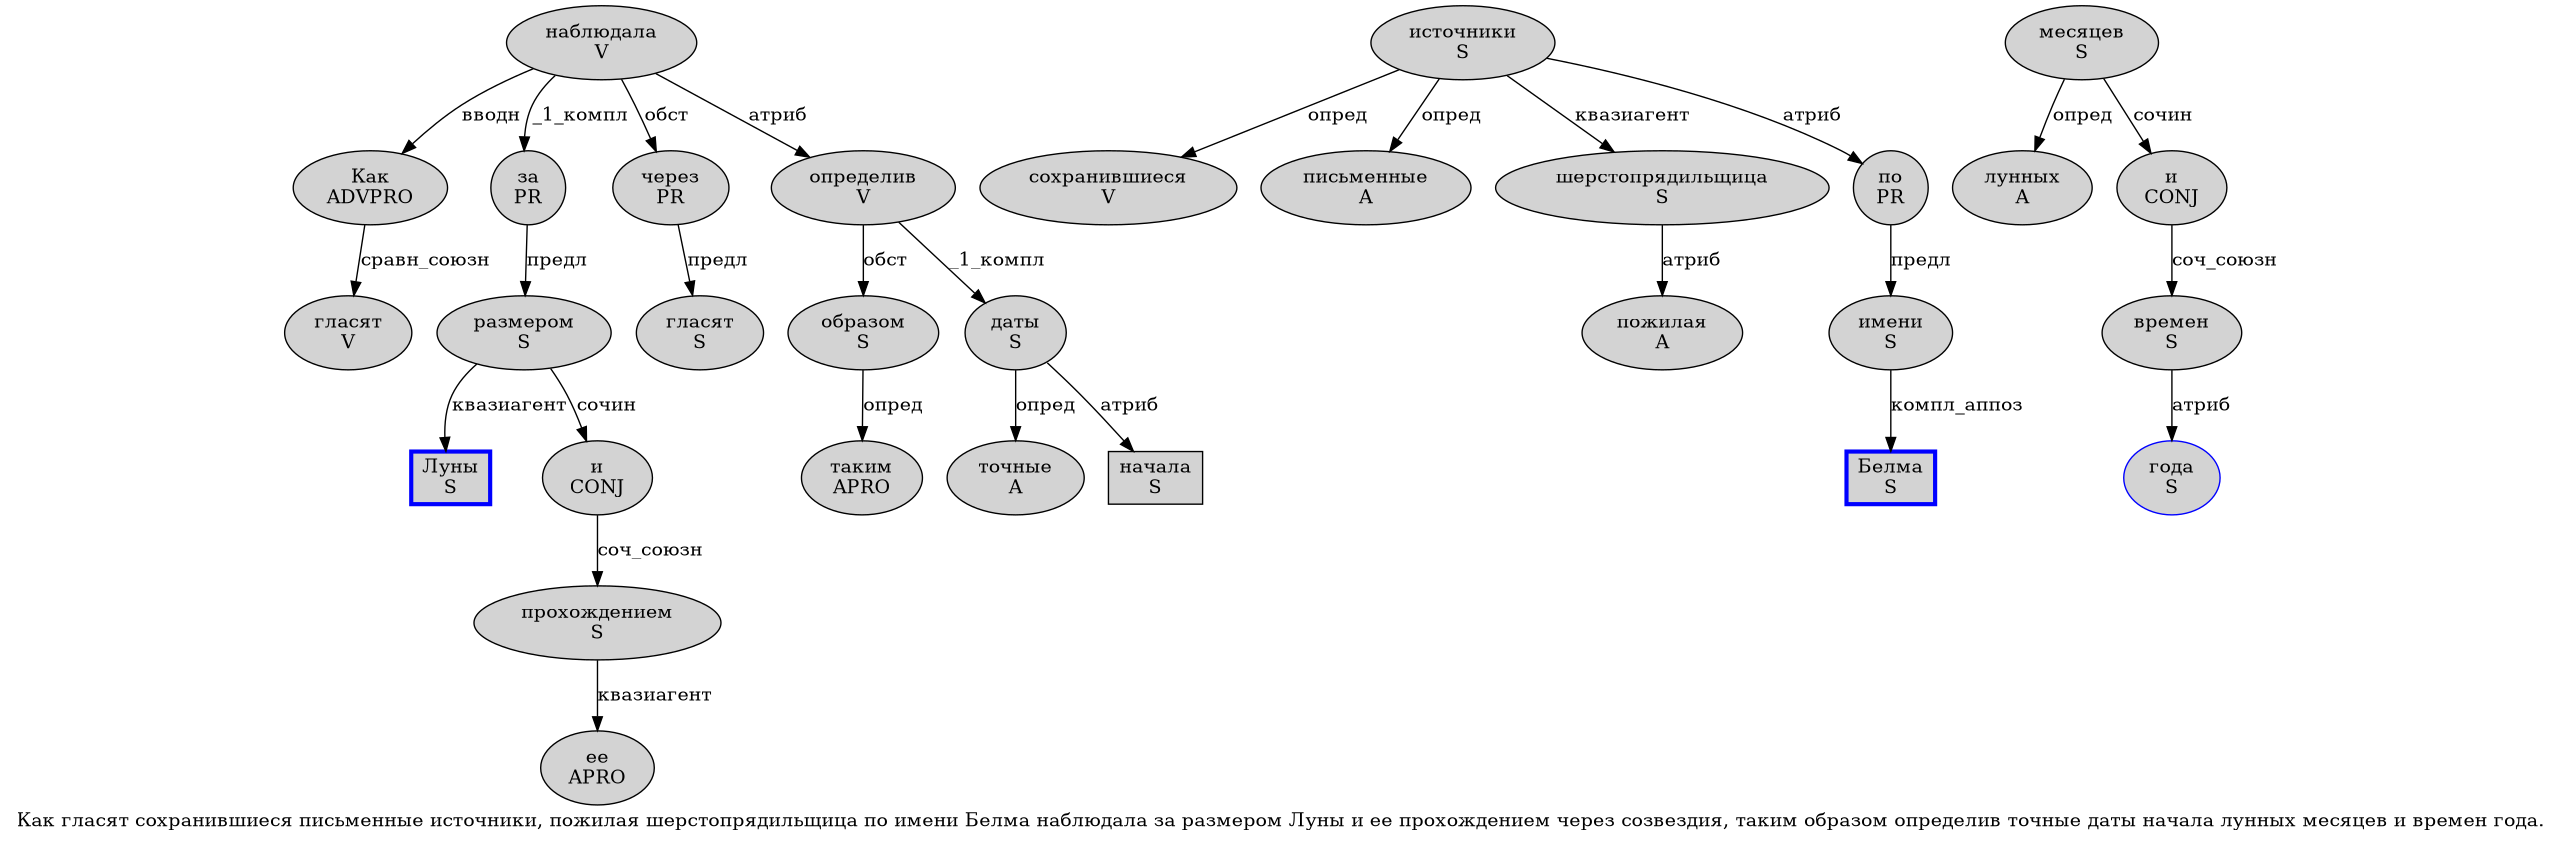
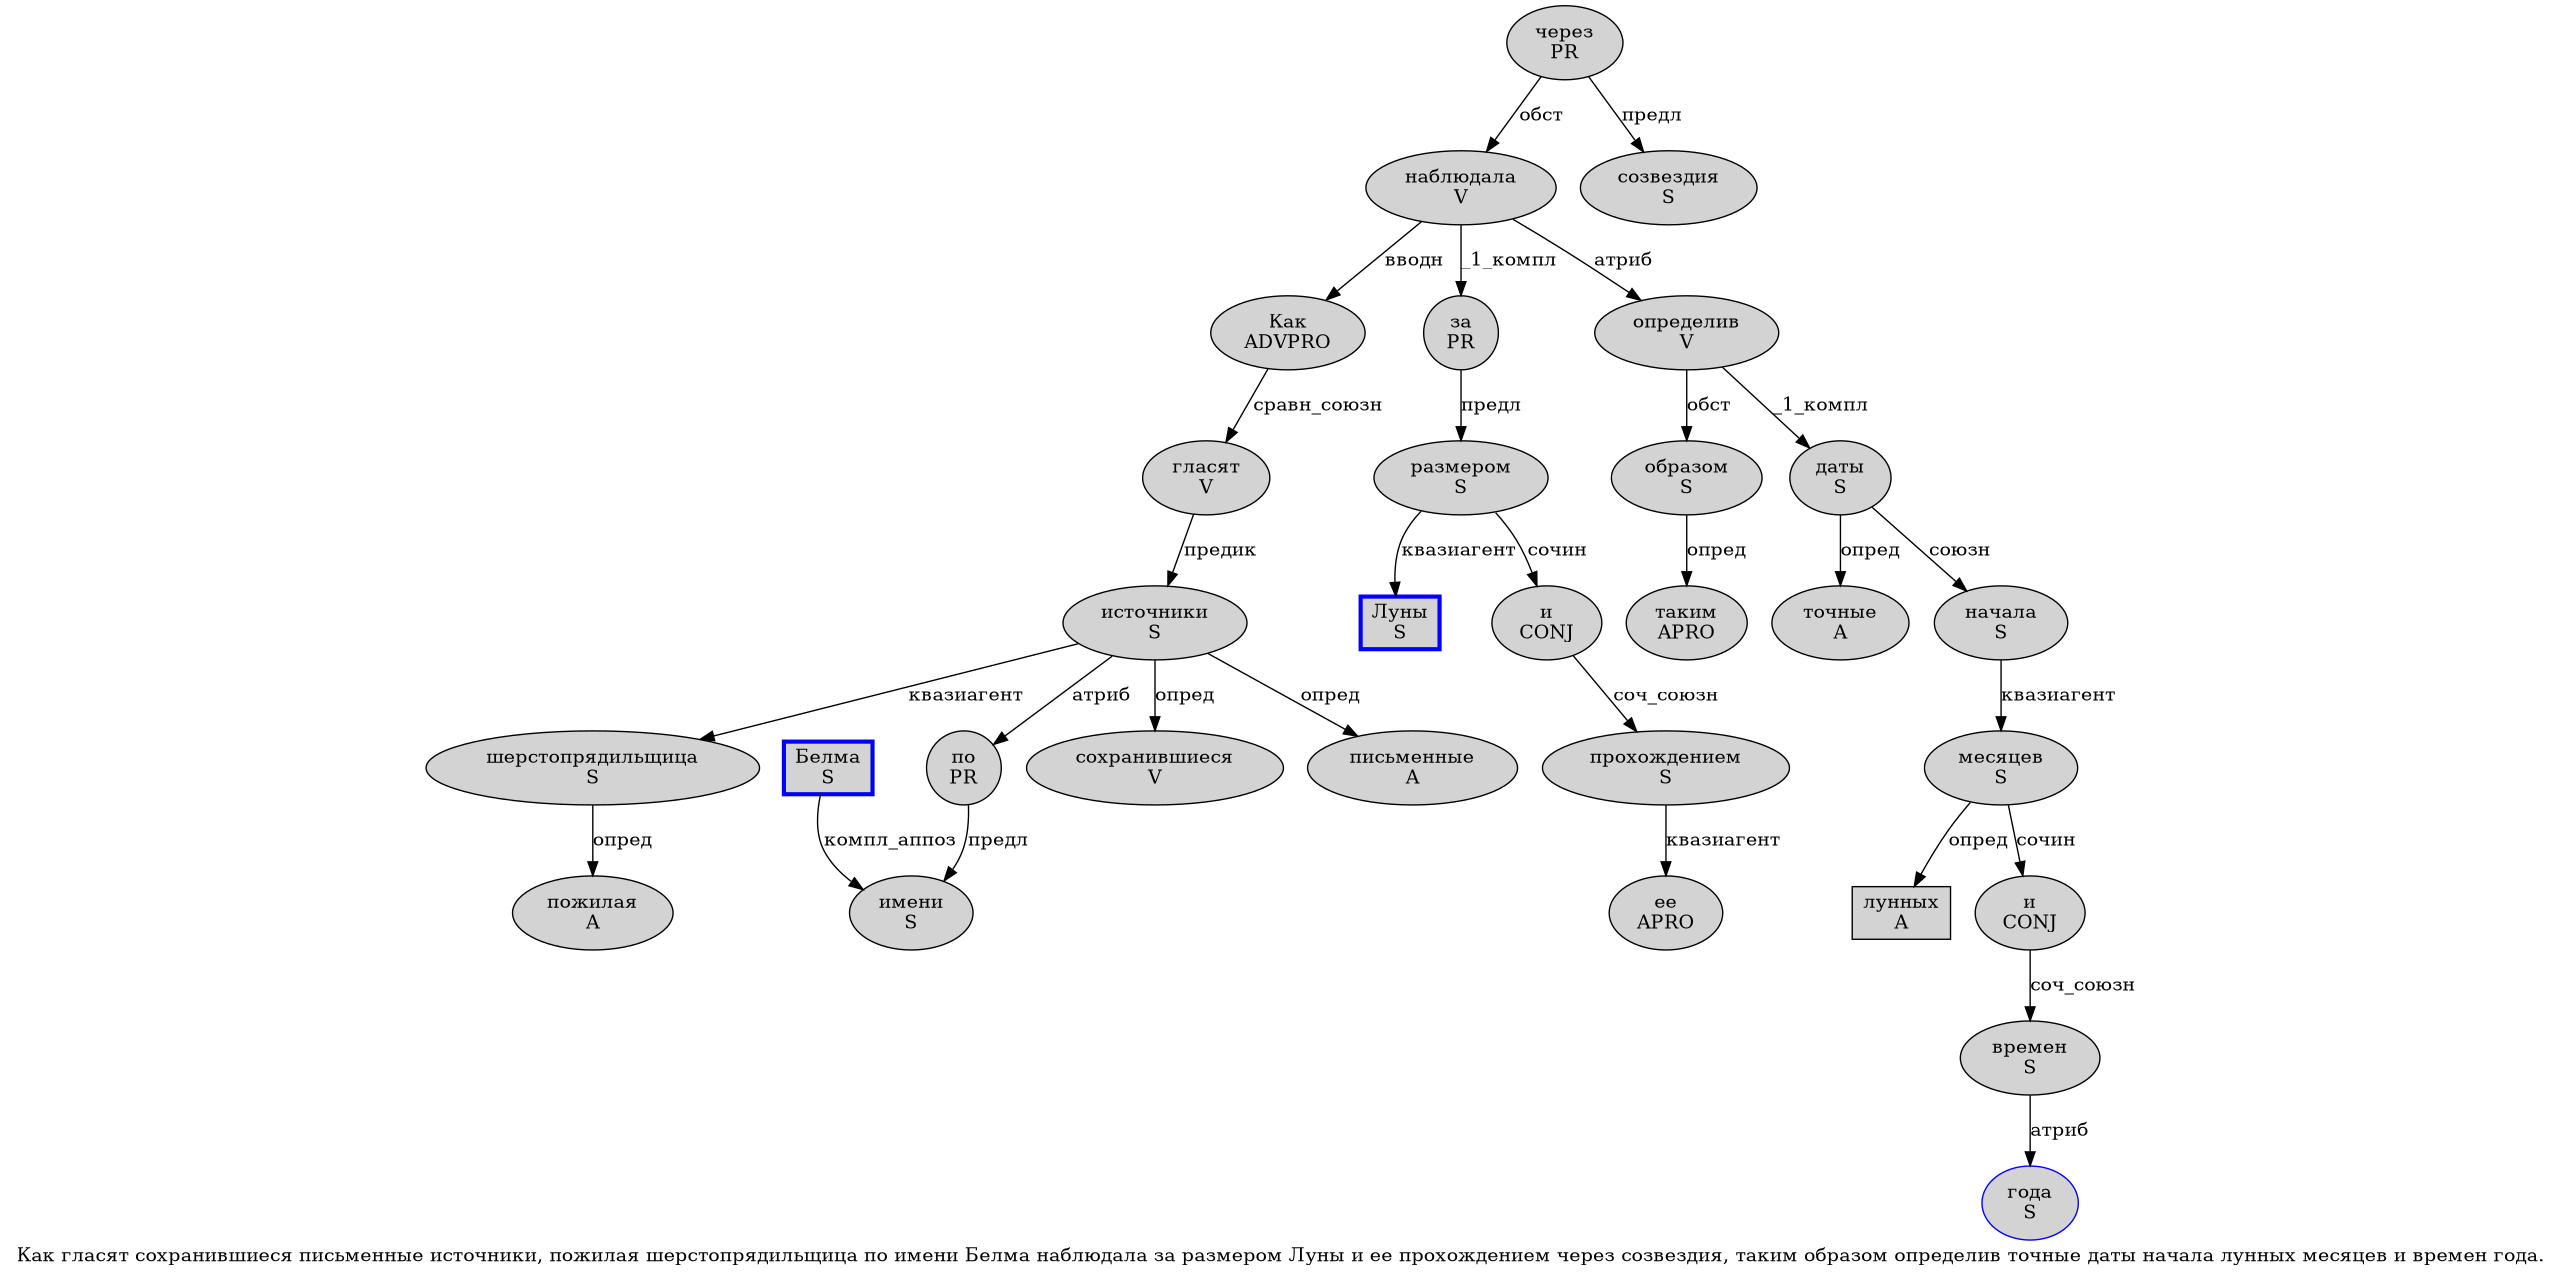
edge "наблюдала V" -> "через PR": reversed
node "лунных A": shape ellipse -> box
edge "шерстопрядильщица S" -> "пожилая A": label "атриб" -> "опред"
node "гласят S": label "гласят S" -> "созвездия S"
edge "имени S" -> "Белма S": reversed
edge "даты S" -> "начала S": label "атриб" -> "союзн"
node "начала S": shape box -> ellipse
edge "гласят V" -> "источники S": added, label "предик"
edge "начала S" -> "месяцев S": added, label "квазиагент"
